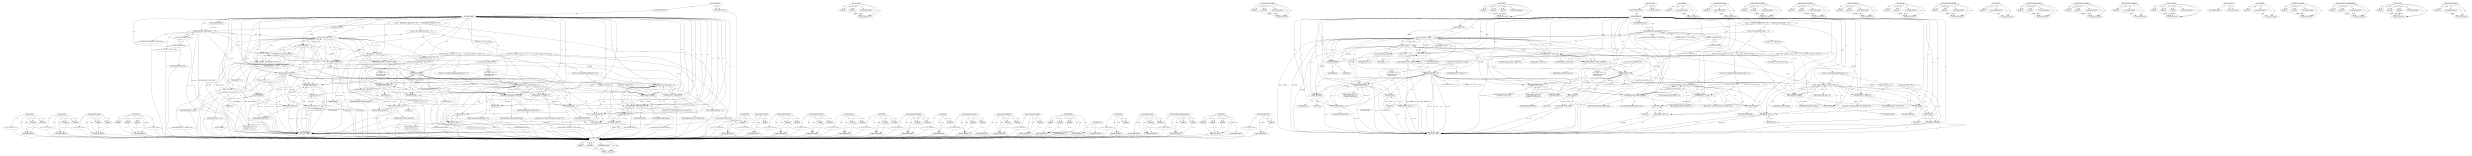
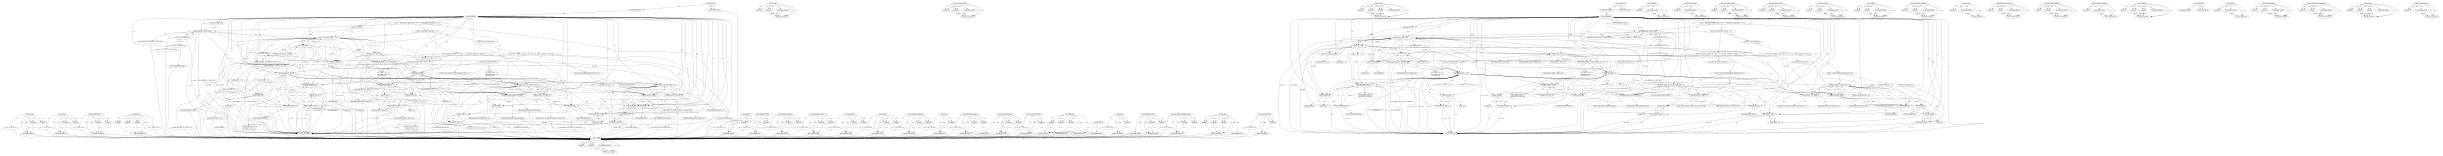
node "<(LOCAL,int fd: int)<SUB>20</SUB>>": added
